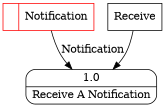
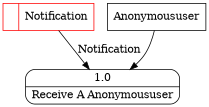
node "Receive": label "Receive" -> "Anonymoususer"
node "1.0": text "Receive A Notification" -> "Receive A Anonymoususer"
